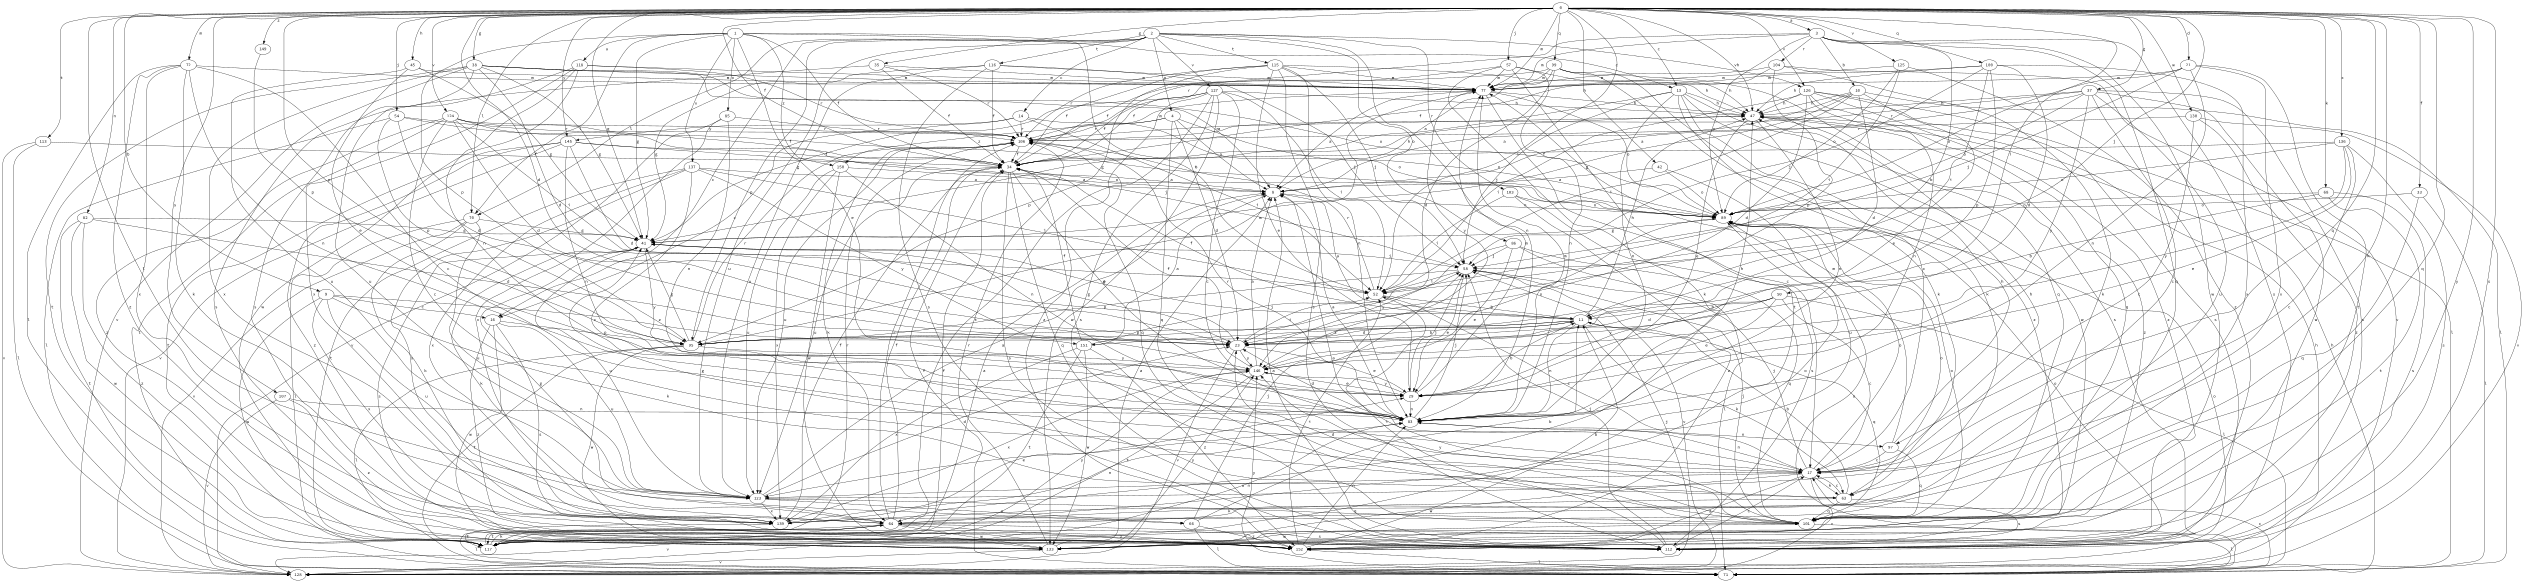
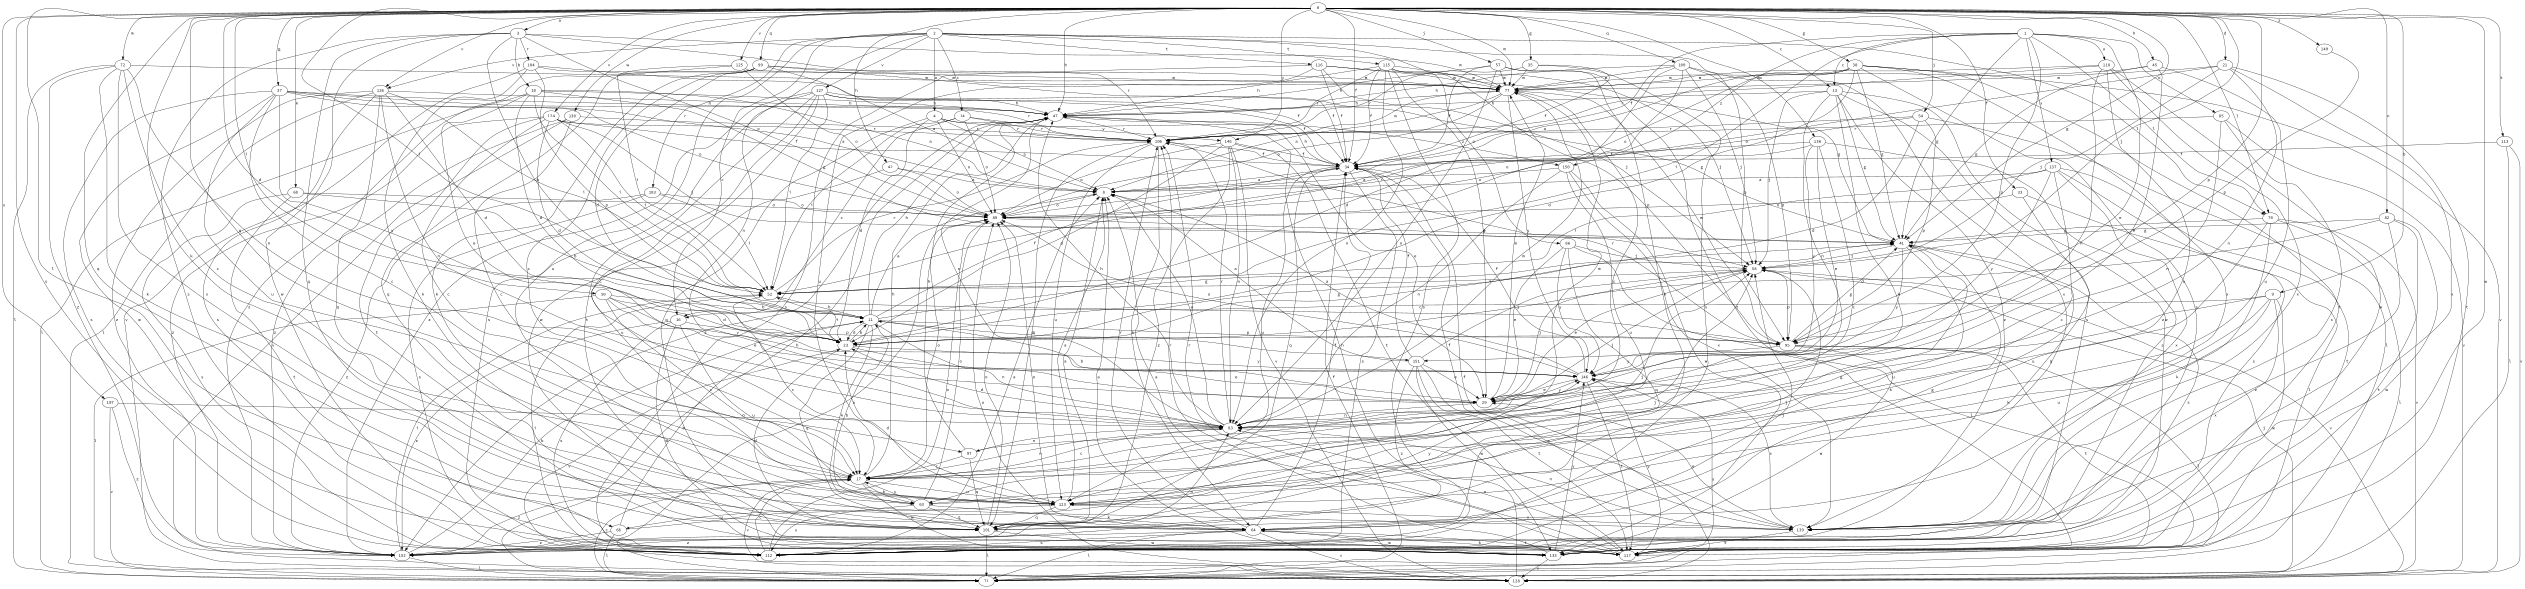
edge "0" -> "133": label "y" -> "w"
edge "34" -> "29": now "151" -> "29"
edge "83" -> "17": added, label "c"
